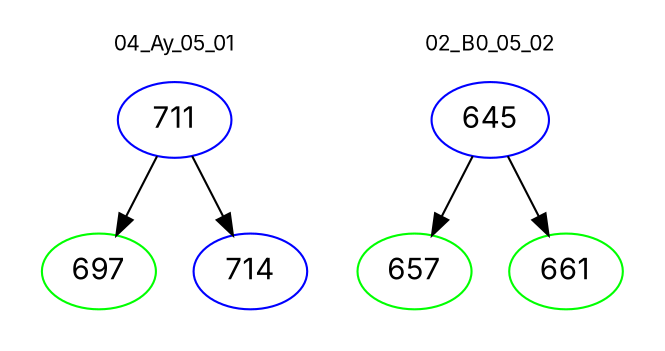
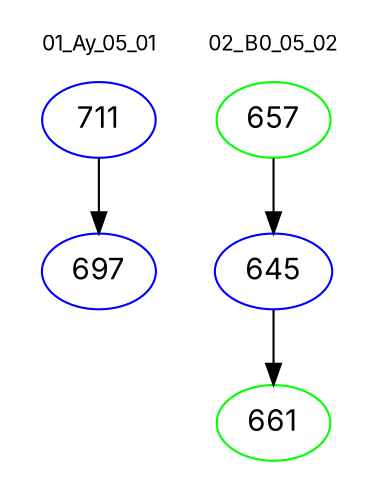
cluster "04_Ay_05_01": label "04_Ay_05_01" -> "01_Ay_05_01"
edge "645" -> "657": reversed
node "697": color green -> blue
node "714": removed
